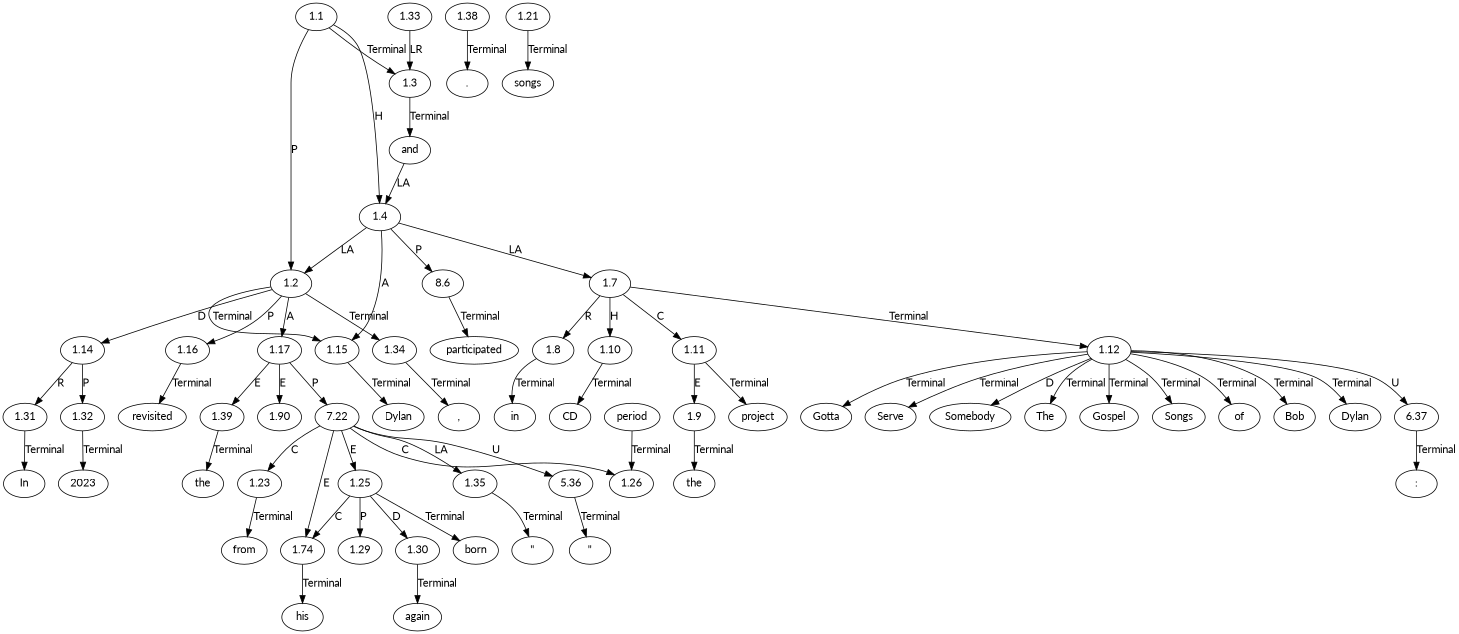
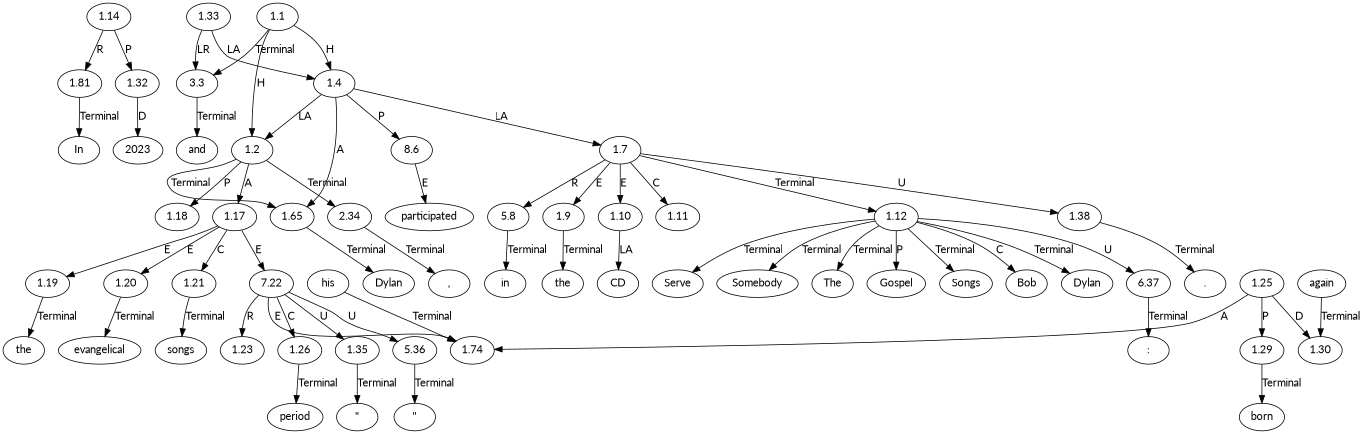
node "1.3": label "1.3" -> "3.3"
edge "1.1" -> "1.2": label "P" -> "H"
edge "and" -> "1.4": now "1.33" -> "1.4"
edge "1.7" -> "1.38": added, label "U"
edge "1.17" -> "1.21": added, label "C"
edge "1.2" -> "1.14": removed, label "D"
edge "8.6" -> "participated": label "Terminal" -> "E"
edge "1.7" -> "1.10": label "H" -> "E"
node "evangelical": added
node "1.16": label "1.16" -> "1.18"
node "1.15": label "1.15" -> "1.65"
node "1.34": label "1.34" -> "2.34"
node "1.8": label "1.8" -> "5.8"
edge "1.11" -> "1.9": now "1.7" -> "1.9"
edge "1.17" -> "7.22": label "P" -> "E"
edge "1.10" -> "CD": label "Terminal" -> "LA"
edge "1.12" -> "Somebody": label "D" -> "Terminal"
edge "1.12" -> "Gospel": label "Terminal" -> "P"
edge "1.12" -> "Bob": label "Terminal" -> "C"
node "1.31": label "1.31" -> "1.81"
node "revisited": removed
node "1.39": label "1.39" -> "1.19"
node "1.90": label "1.90" -> "1.20"
node "project": removed
node "Gotta": removed
node "of": removed
edge "7.22" -> "1.25": removed, label "E"
edge "period" -> "1.26": reversed
edge "1.32" -> "2023": label "Terminal" -> "D"
edge "7.22" -> "1.23": label "C" -> "R"
edge "7.22" -> "1.35": label "LA" -> "U"
edge "1.25" -> "born": now "1.29" -> "born"
edge "1.25" -> "1.74": label "C" -> "A"
node "from": removed
edge "1.74" -> "his": reversed
edge "1.30" -> "again": reversed
